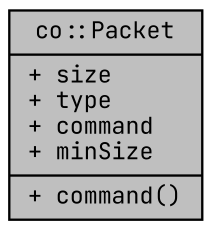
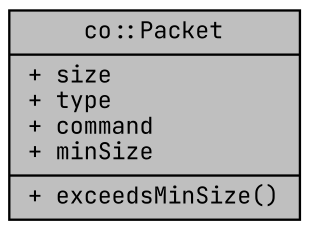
node "co::Packet": text "+ command()" -> "+ exceedsMinSize()"
